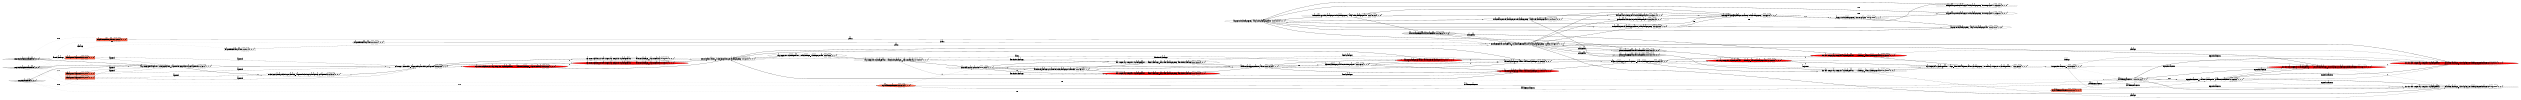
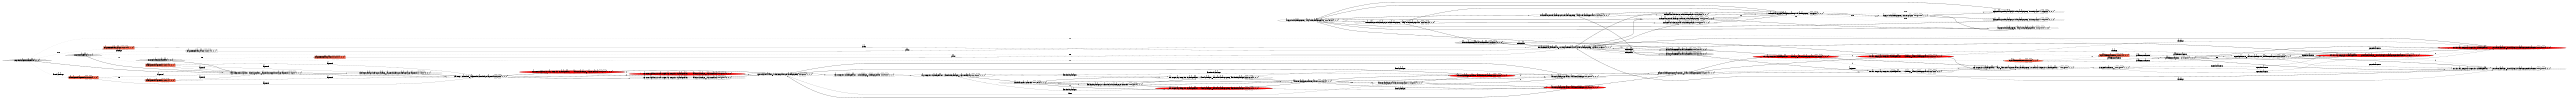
node "FragmentExecParams params@@@2@@@['1', '0', '0']": fillcolor white -> tomato
edge "computeColocateJoinInstanceParam['1', '0', '0']" -> "PlanFragmentId fragmentId@@@2@@@['1', '0', '0']": now "PlanFragmentId fragmentId@@@2@@@['0', '1', '0']" -> "PlanFragmentId fragmentId@@@2@@@['1', '0', '0']"
edge "int parallelExecInstanceNum@@@2@@@['1', '1', '0']" -> "scanNodeIds.contains(scanNodeId)@@@12@@@['1', '1', '1']": now "int parallelExecInstanceNum@@@2@@@['1', '1', '0']" -> "int parallelExecInstanceNum@@@2@@@['0', '0', '1']"
